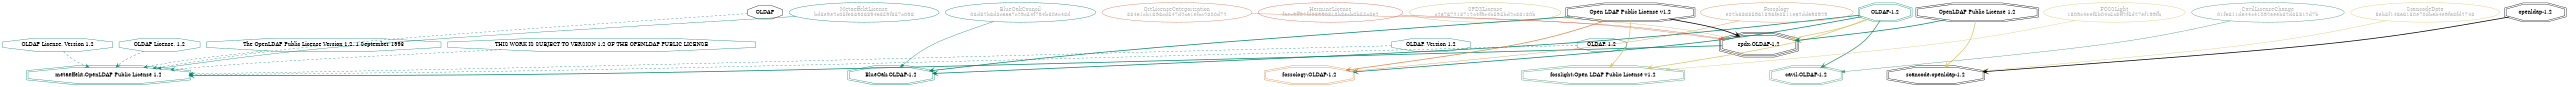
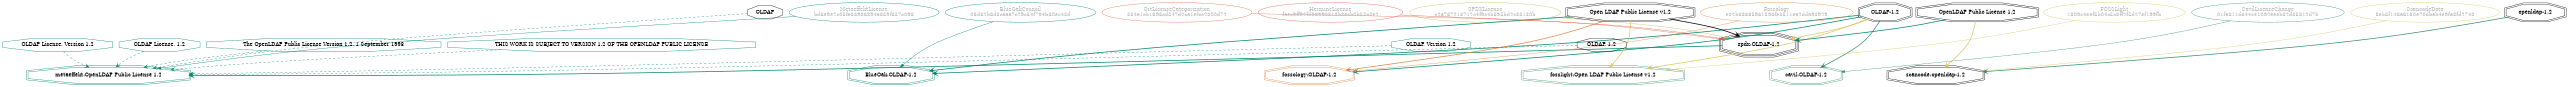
node "OLDAP-1.2": color #00876c -> black
node "OLDAP, 1.2": color #00876c -> black
edge "openldap-1.2" -> "scancode:openldap-1.2": color black -> #379469
